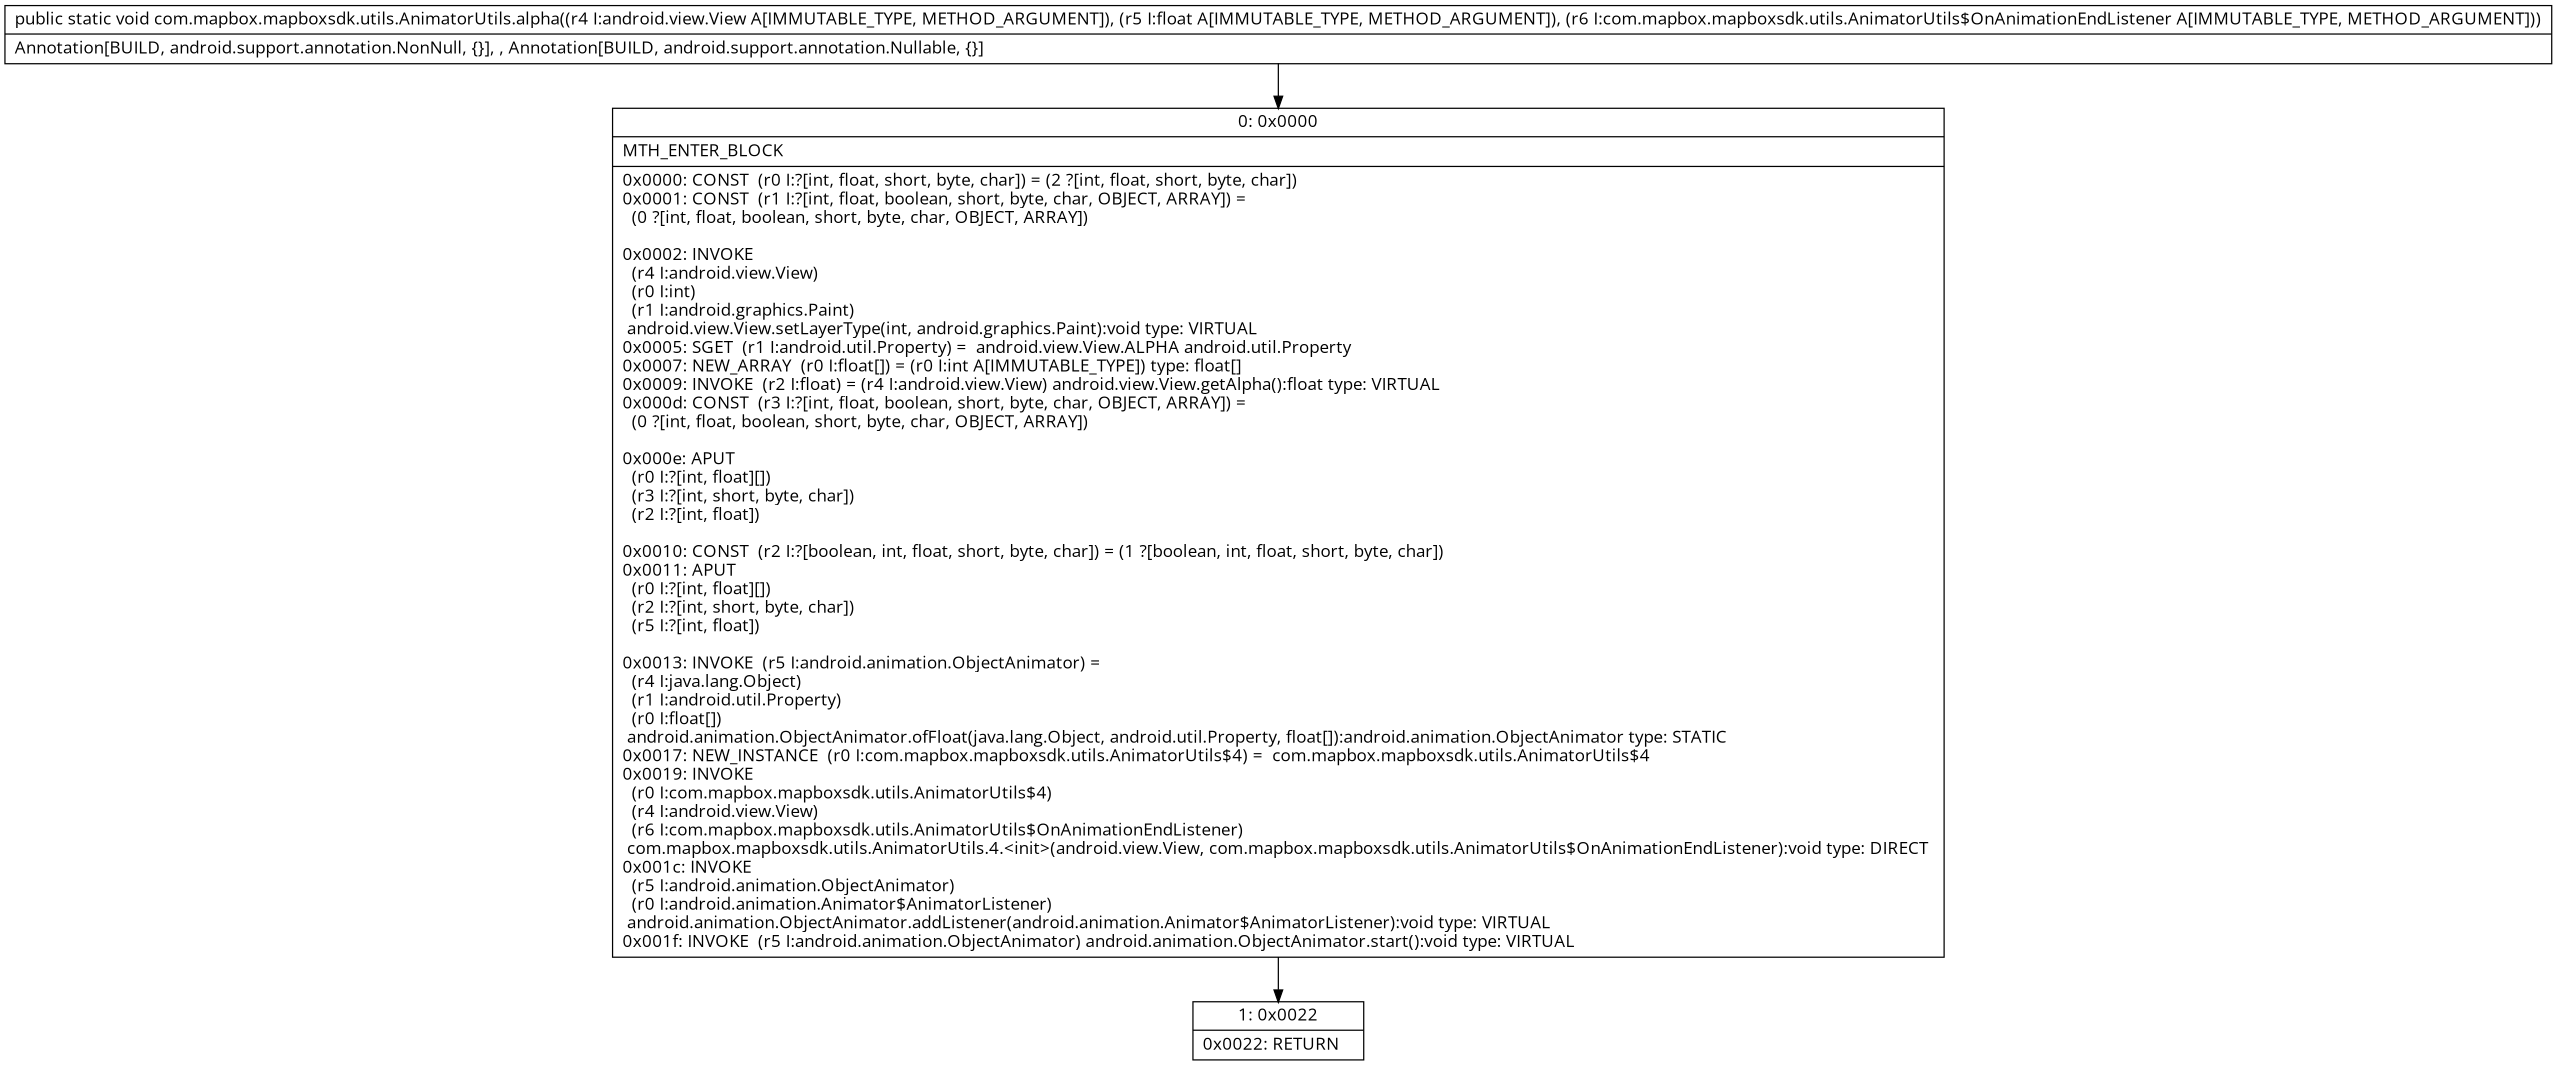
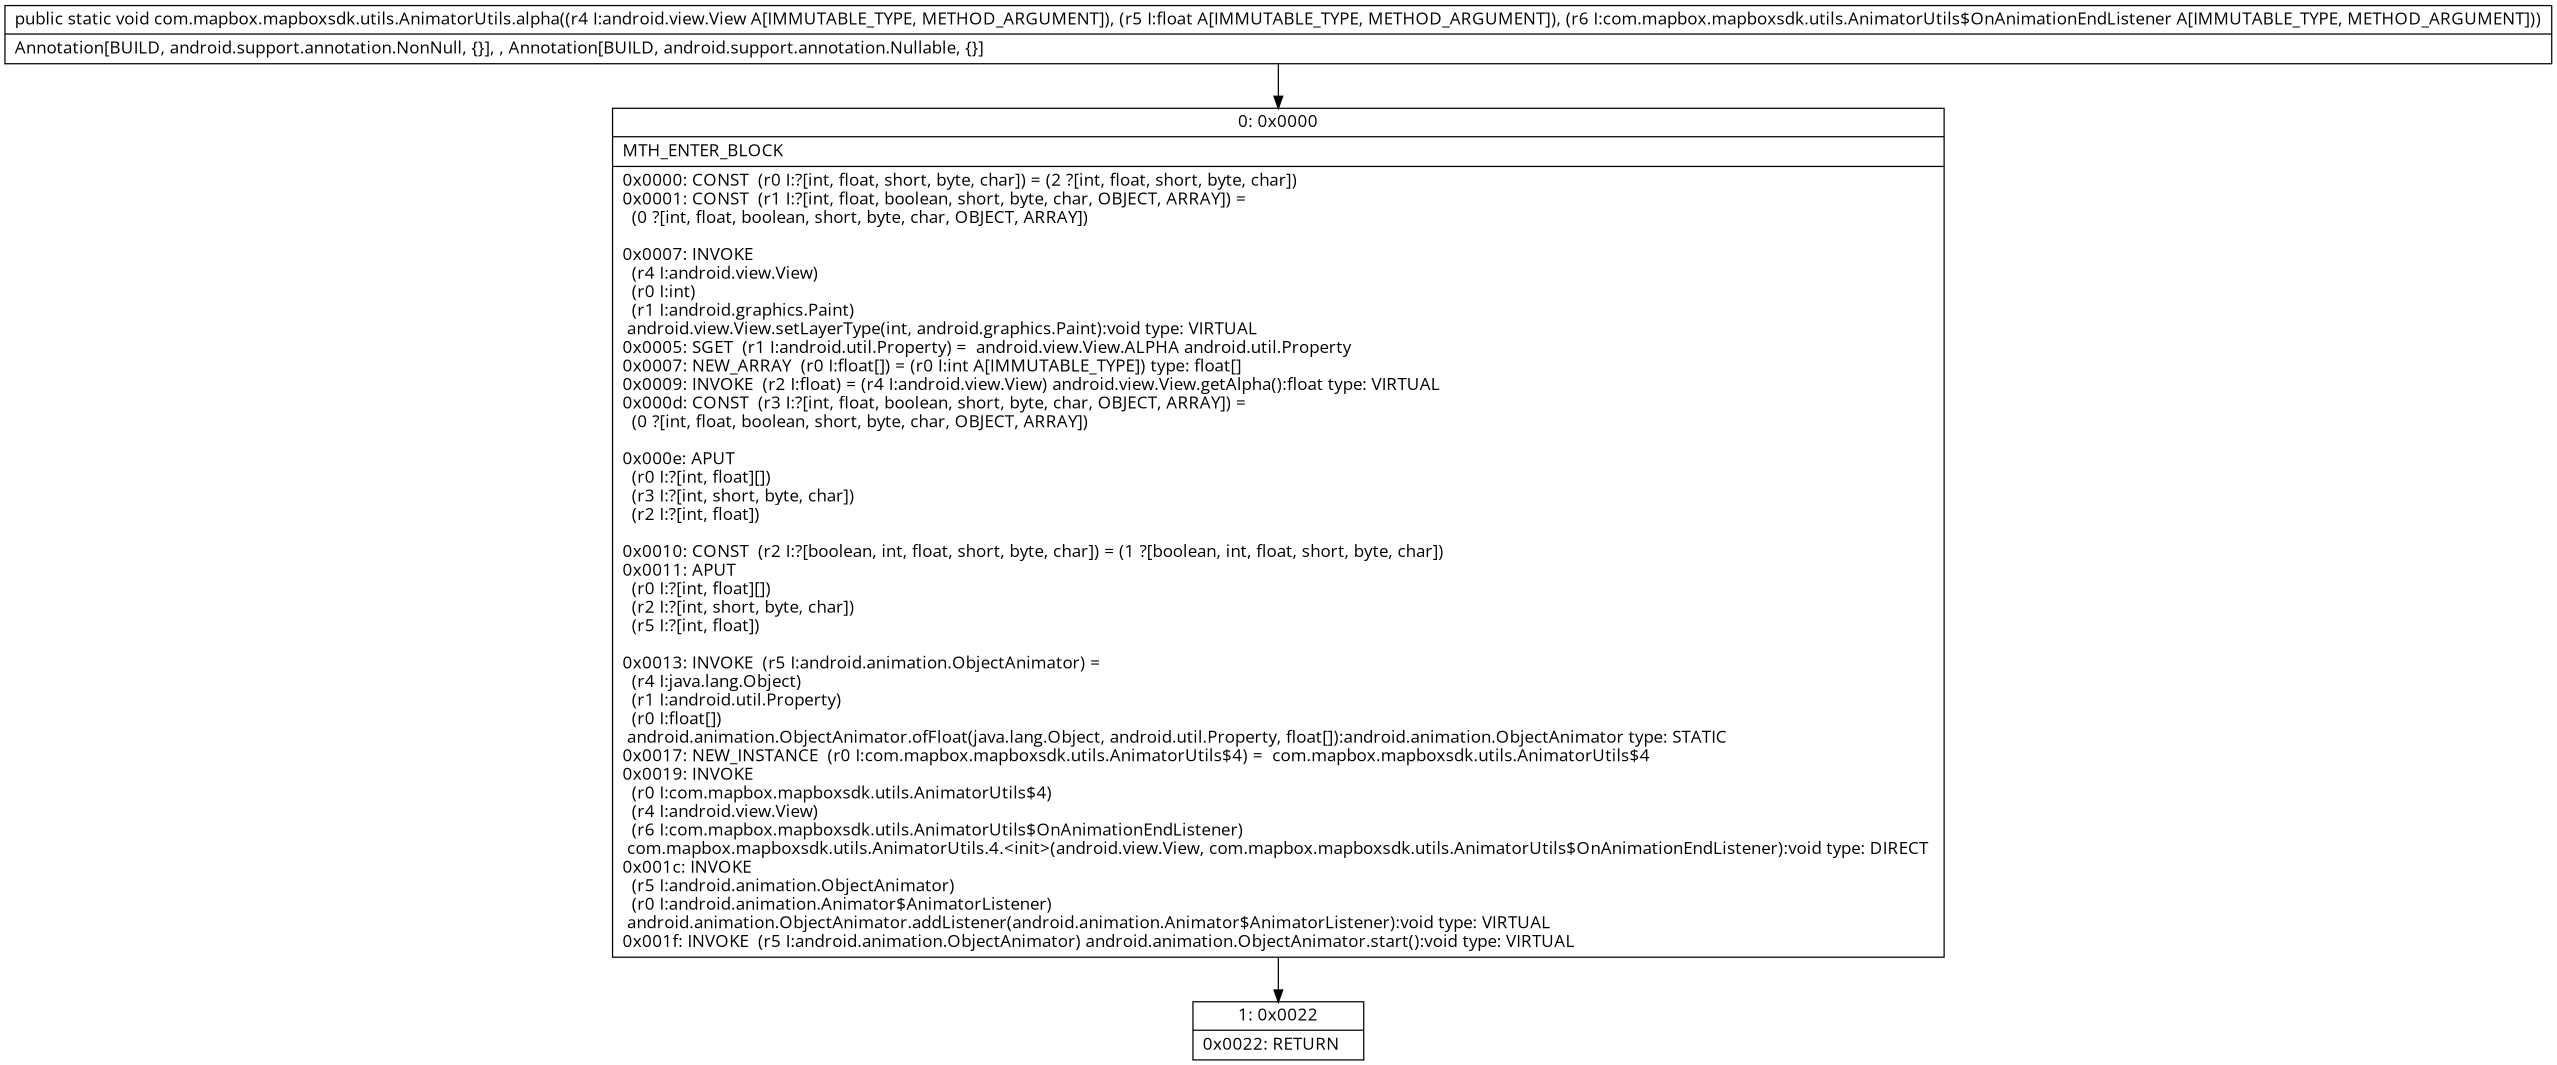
node "0: 0x0000": text "0x0002: INVOKE" -> "0x0007: INVOKE"
